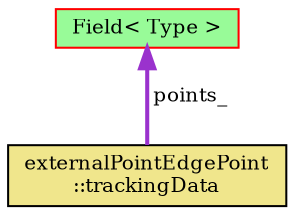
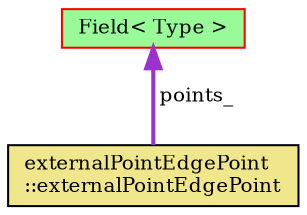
node "externalPointEdgePoint ::trackingData": label "externalPointEdgePoint ::trackingData" -> "externalPointEdgePoint ::externalPointEdgePoint"
